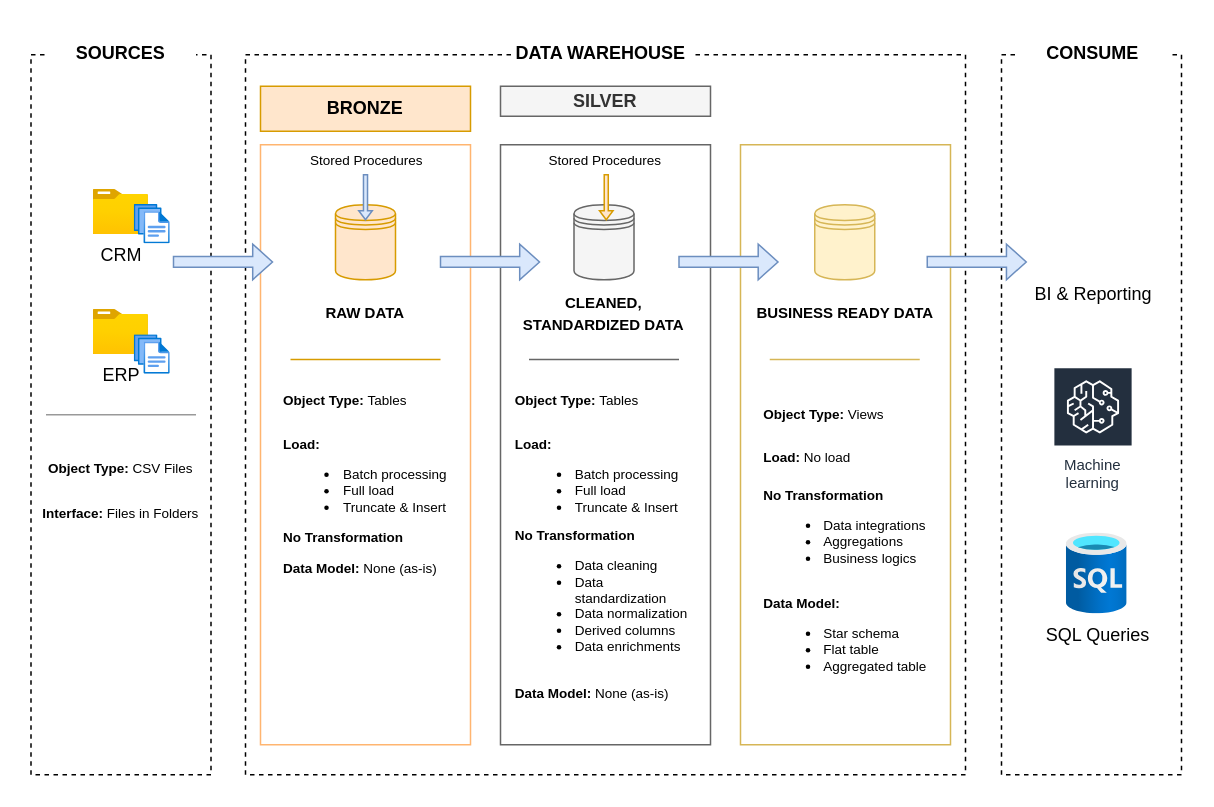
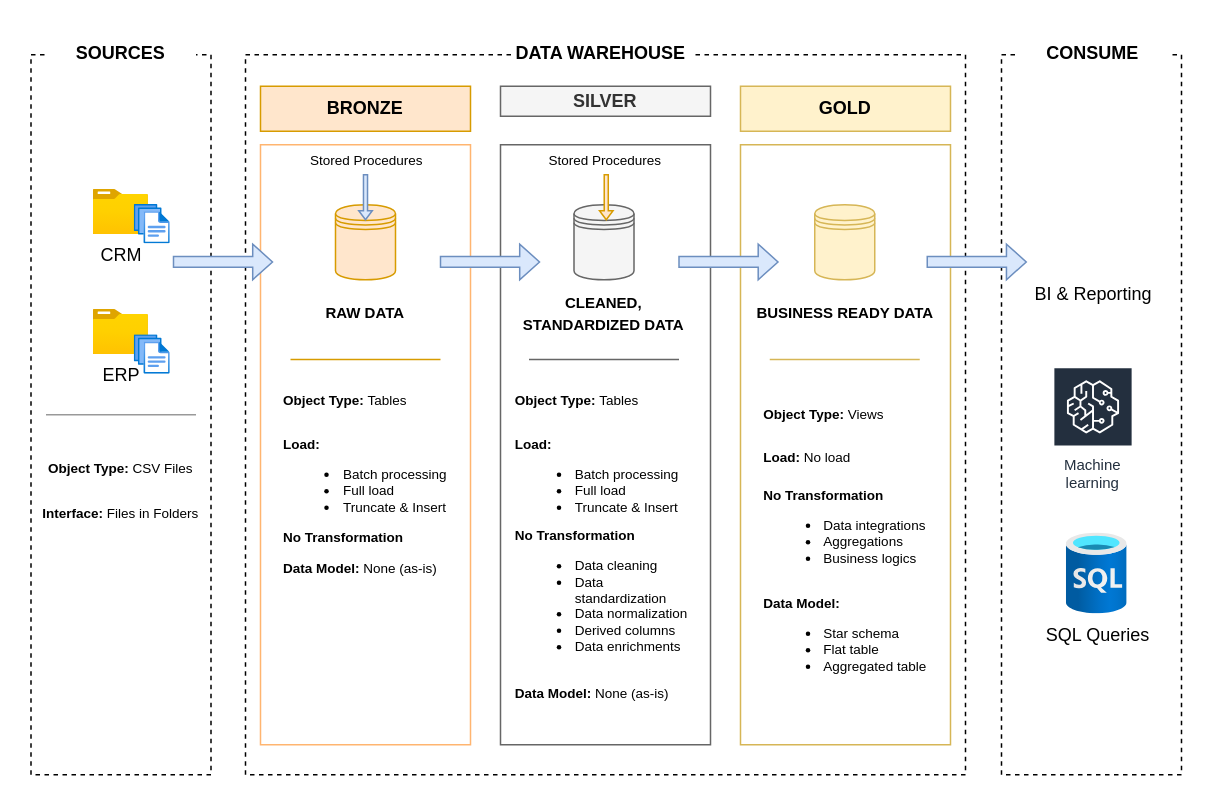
node "GOLD": added
